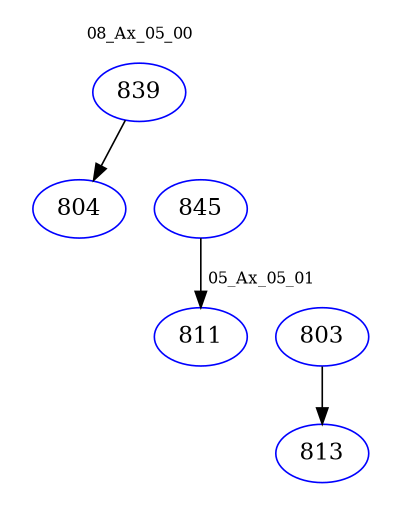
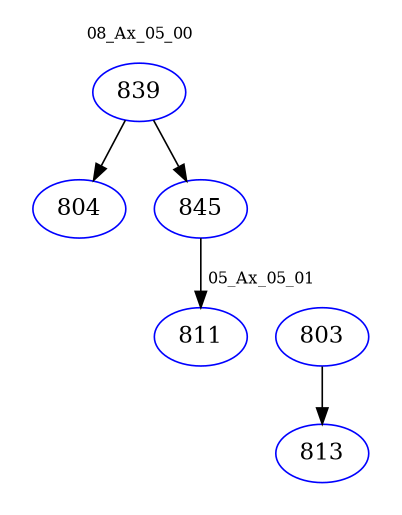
edge "839" -> "845": added
